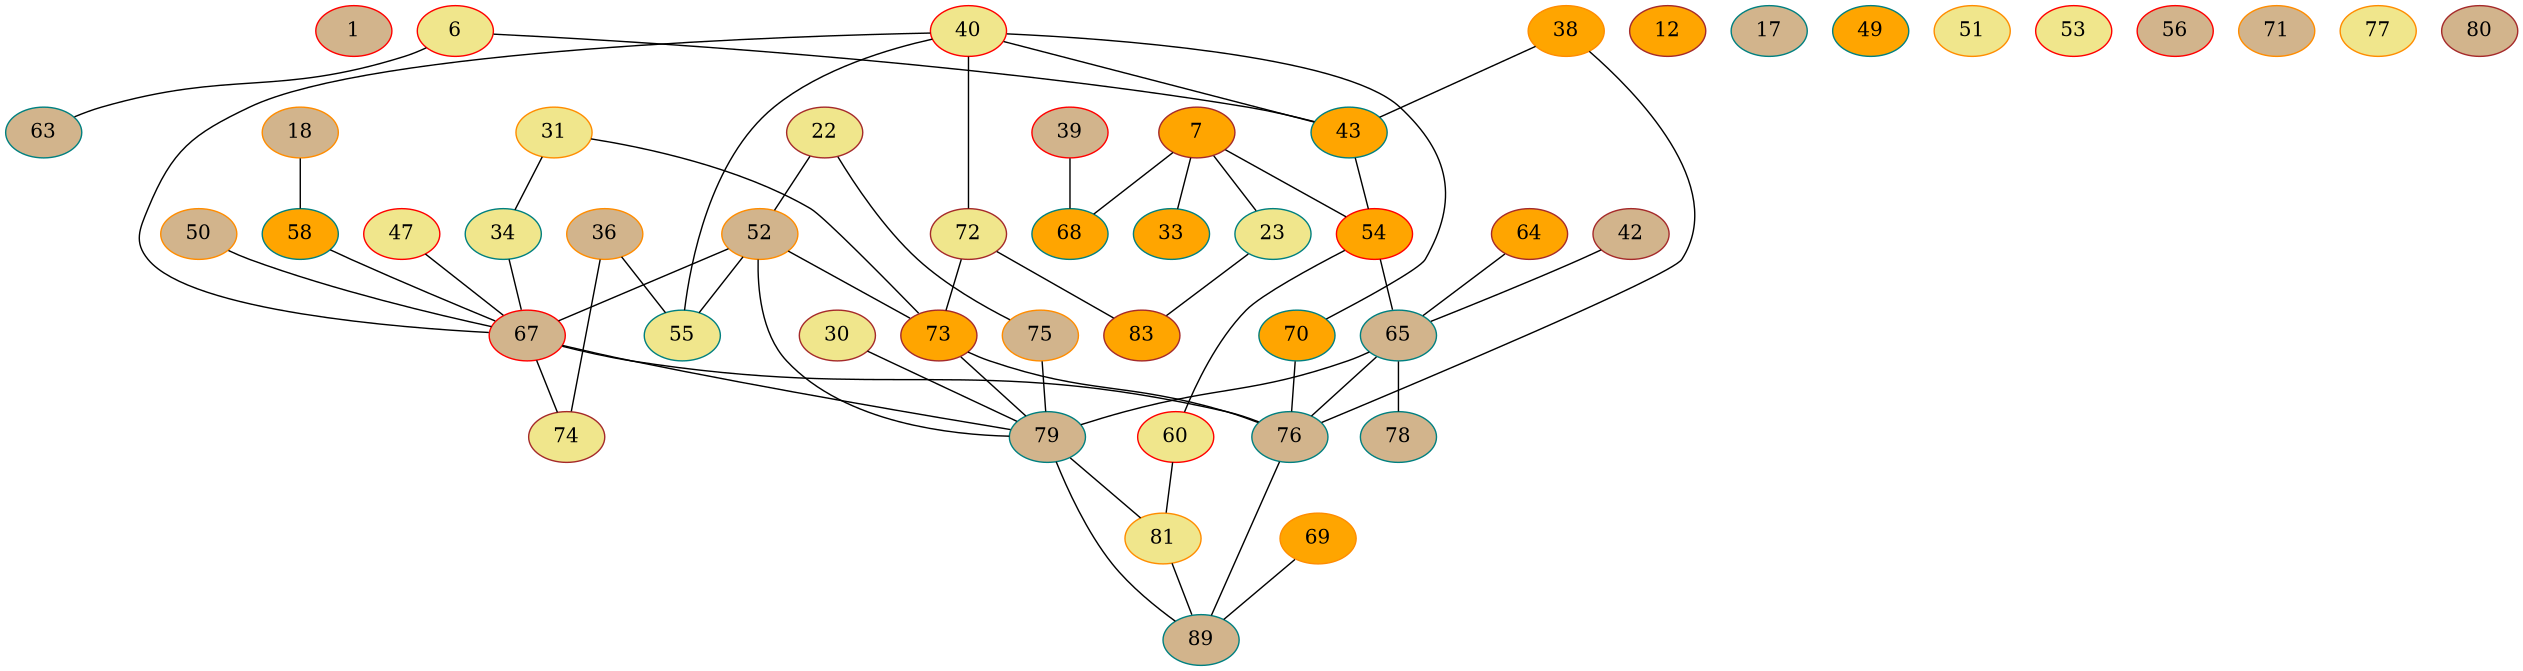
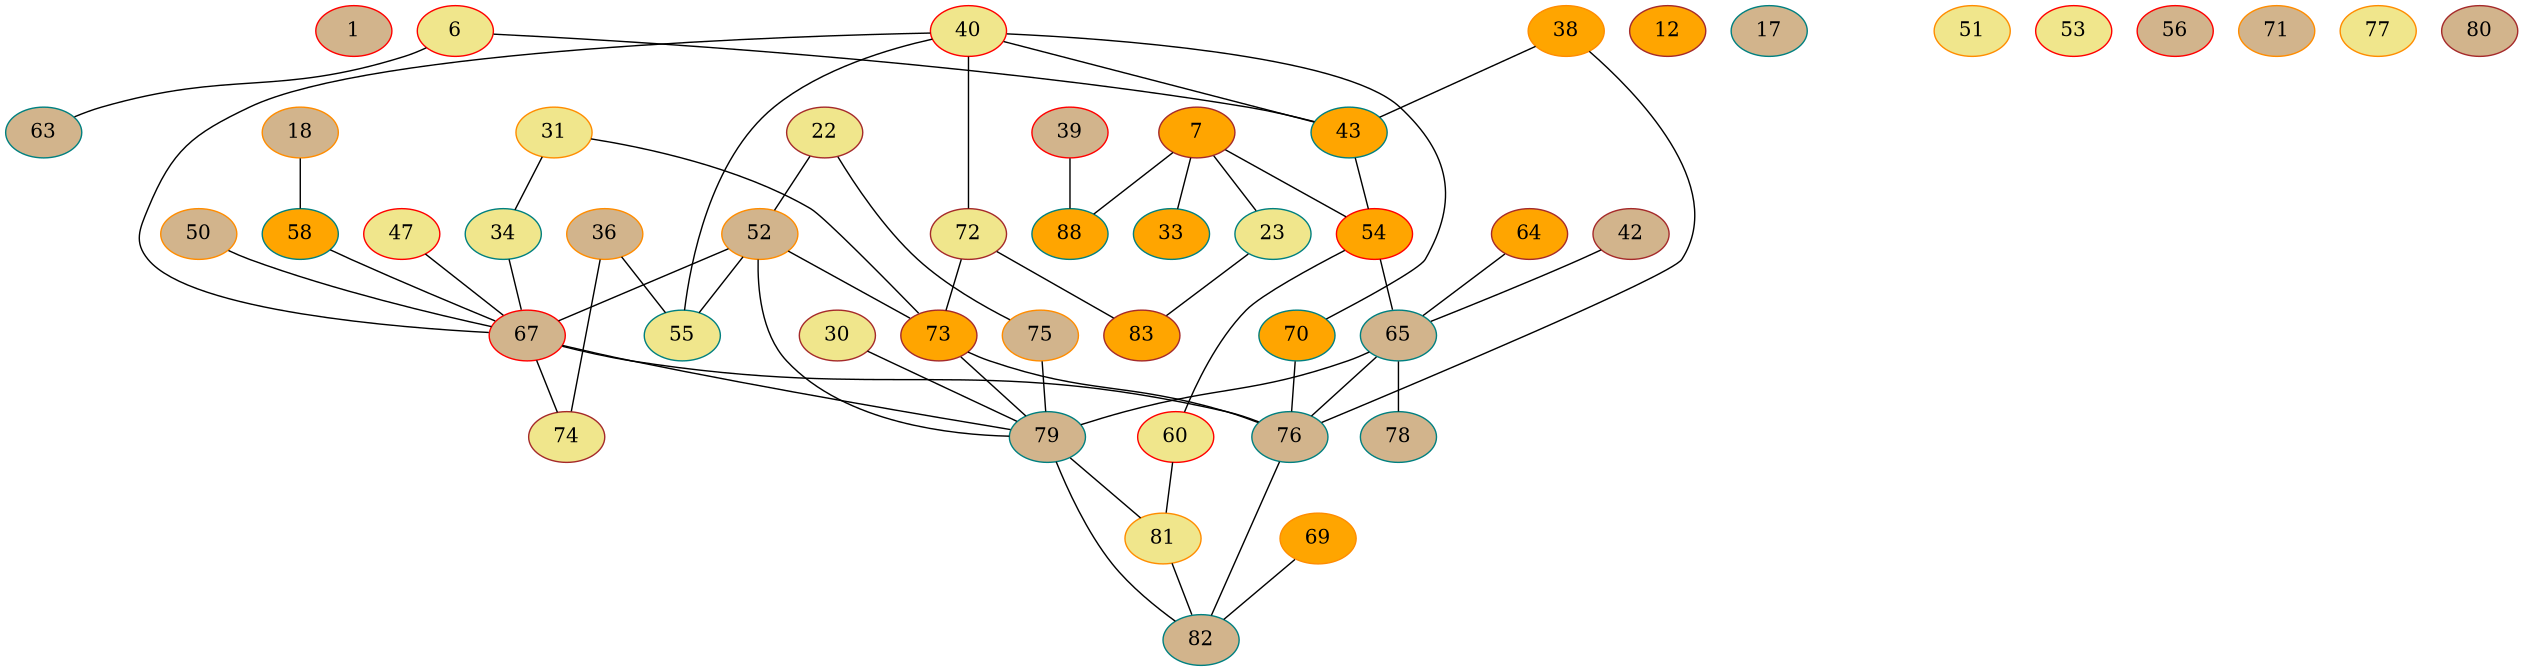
node "49": removed
node "68": label "68" -> "88"
node "89": label "89" -> "82"
